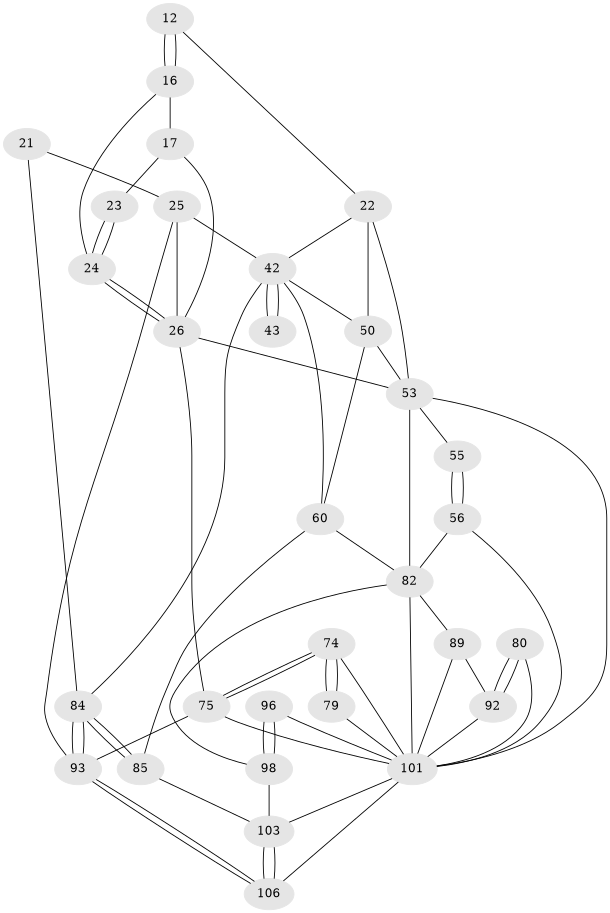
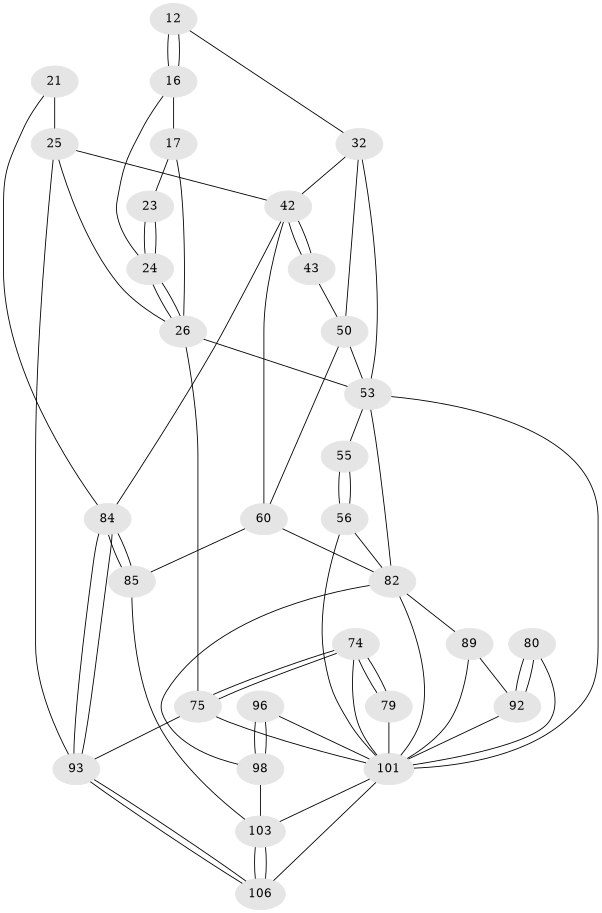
node "22": label "22" -> "32"
edge "42" -- "50": now "43" -- "50"
